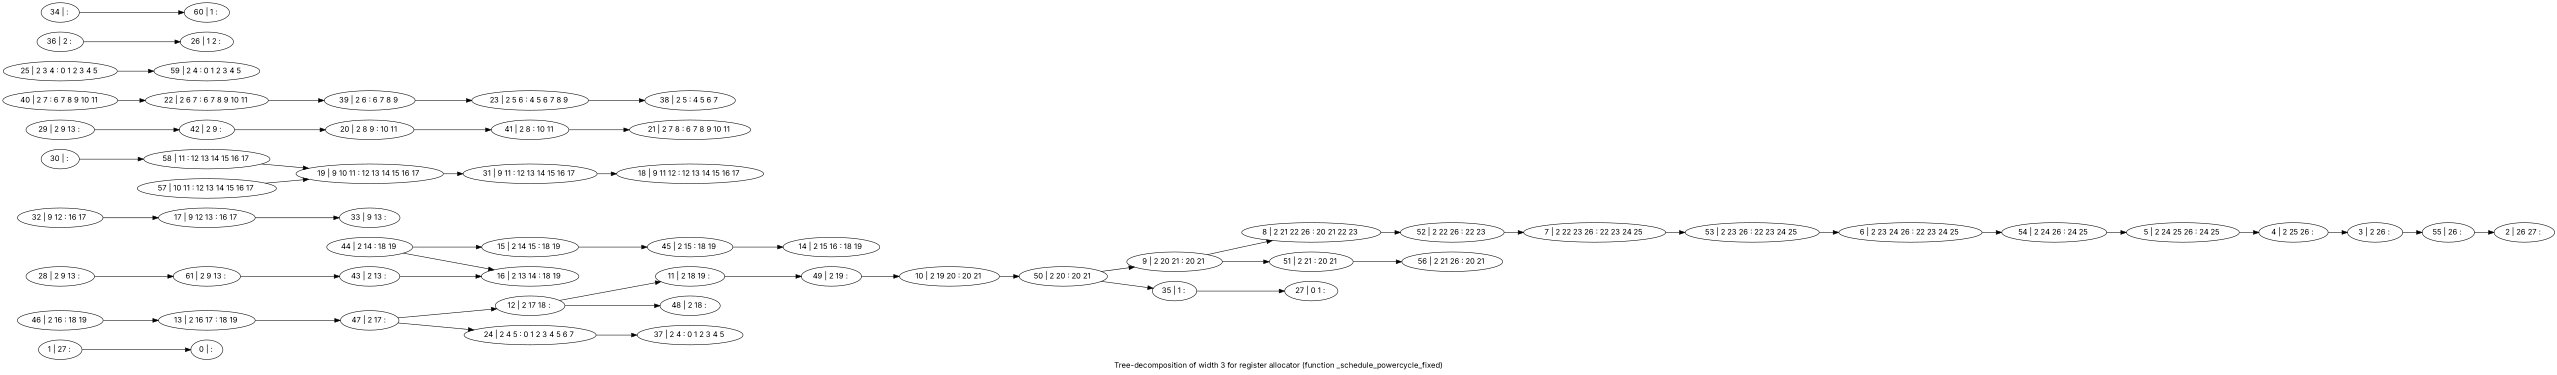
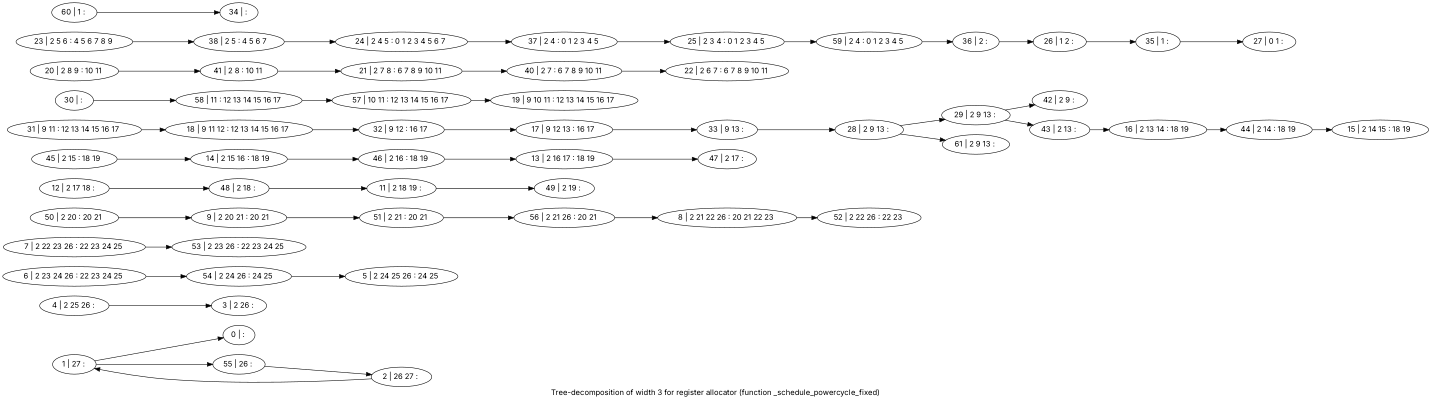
edge "34 | :" -> "60 | 1 :": reversed
edge "37 | 2 4 : 0 1 2 3 4 5" -> "25 | 2 3 4 : 0 1 2 3 4 5": added
edge "59 | 2 4 : 0 1 2 3 4 5" -> "36 | 2 :": added
edge "21 | 2 7 8 : 6 7 8 9 10 11" -> "40 | 2 7 : 6 7 8 9 10 11": added
node "39 | 2 6 : 6 7 8 9": removed
edge "28 | 2 9 13 :" -> "29 | 2 9 13 :": added
edge "42 | 2 9 :" -> "20 | 2 8 9 : 10 11": removed
edge "18 | 9 11 12 : 12 13 14 15 16 17" -> "32 | 9 12 : 16 17": added
edge "33 | 9 13 :" -> "28 | 2 9 13 :": added
edge "14 | 2 15 16 : 18 19" -> "46 | 2 16 : 18 19": added
edge "58 | 11 : 12 13 14 15 16 17" -> "19 | 9 10 11 : 12 13 14 15 16 17": now "58 | 11 : 12 13 14 15 16 17" -> "57 | 10 11 : 12 13 14 15 16 17"
edge "19 | 9 10 11 : 12 13 14 15 16 17" -> "31 | 9 11 : 12 13 14 15 16 17": removed
edge "52 | 2 22 26 : 22 23" -> "7 | 2 22 23 26 : 22 23 24 25": removed
edge "53 | 2 23 26 : 22 23 24 25" -> "6 | 2 23 24 26 : 22 23 24 25": removed
edge "5 | 2 24 25 26 : 24 25" -> "4 | 2 25 26 :": removed
edge "3 | 2 26 :" -> "55 | 26 :": now "1 | 27 :" -> "55 | 26 :"
edge "15 | 2 14 15 : 18 19" -> "45 | 2 15 : 18 19": removed
edge "9 | 2 20 21 : 20 21" -> "8 | 2 21 22 26 : 20 21 22 23": now "56 | 2 21 26 : 20 21" -> "8 | 2 21 22 26 : 20 21 22 23"
edge "44 | 2 14 : 18 19" -> "16 | 2 13 14 : 18 19": reversed
edge "61 | 2 9 13 :" -> "43 | 2 13 :": now "29 | 2 9 13 :" -> "43 | 2 13 :"
node "10 | 2 19 20 : 20 21": removed
edge "50 | 2 20 : 20 21" -> "35 | 1 :": now "26 | 1 2 :" -> "35 | 1 :"
edge "12 | 2 17 18 :" -> "11 | 2 18 19 :": now "48 | 2 18 :" -> "11 | 2 18 19 :"
edge "47 | 2 17 :" -> "12 | 2 17 18 :": removed
edge "47 | 2 17 :" -> "24 | 2 4 5 : 0 1 2 3 4 5 6 7": now "38 | 2 5 : 4 5 6 7" -> "24 | 2 4 5 : 0 1 2 3 4 5 6 7"
edge "2 | 26 27 :" -> "1 | 27 :": added
